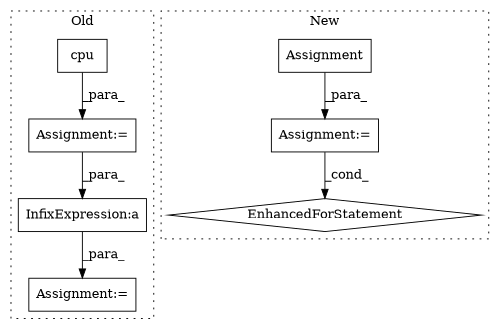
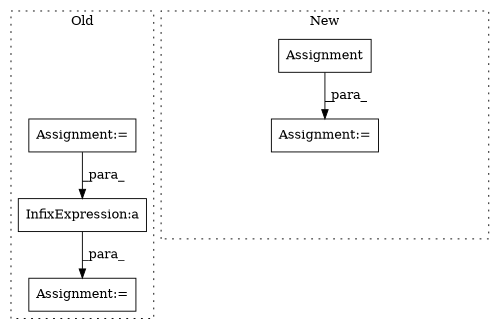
node "cpu": removed
node "EnhancedForStatement": removed
